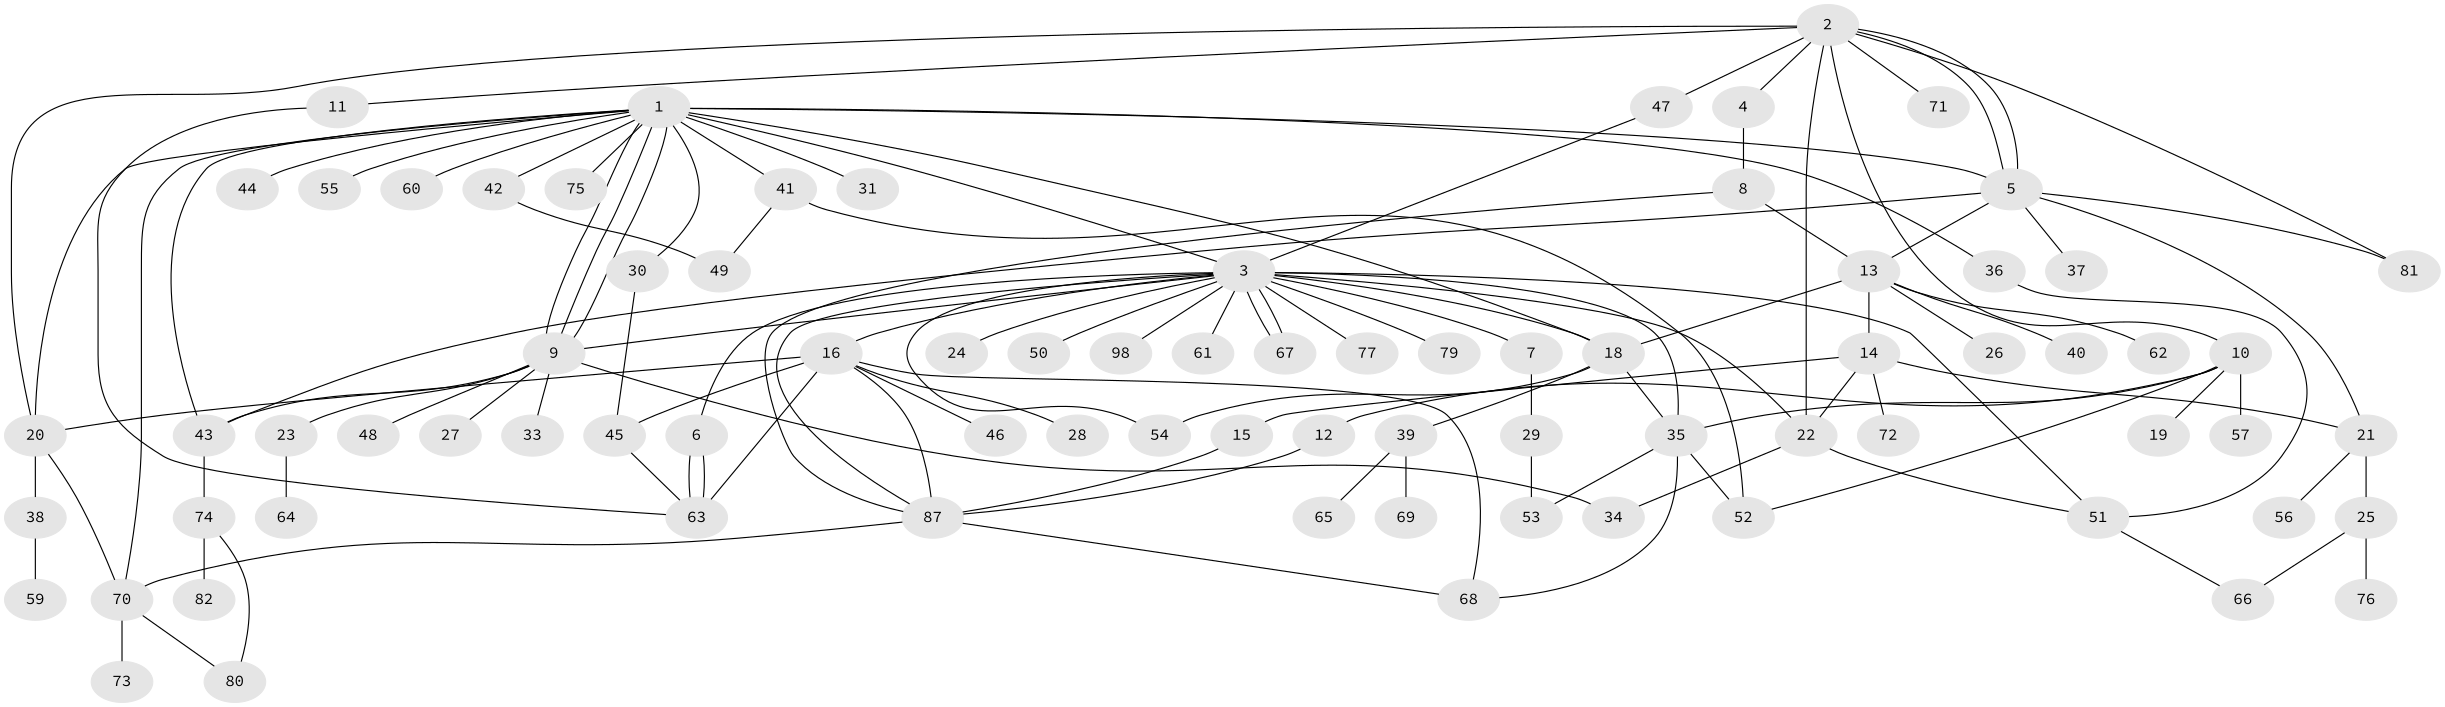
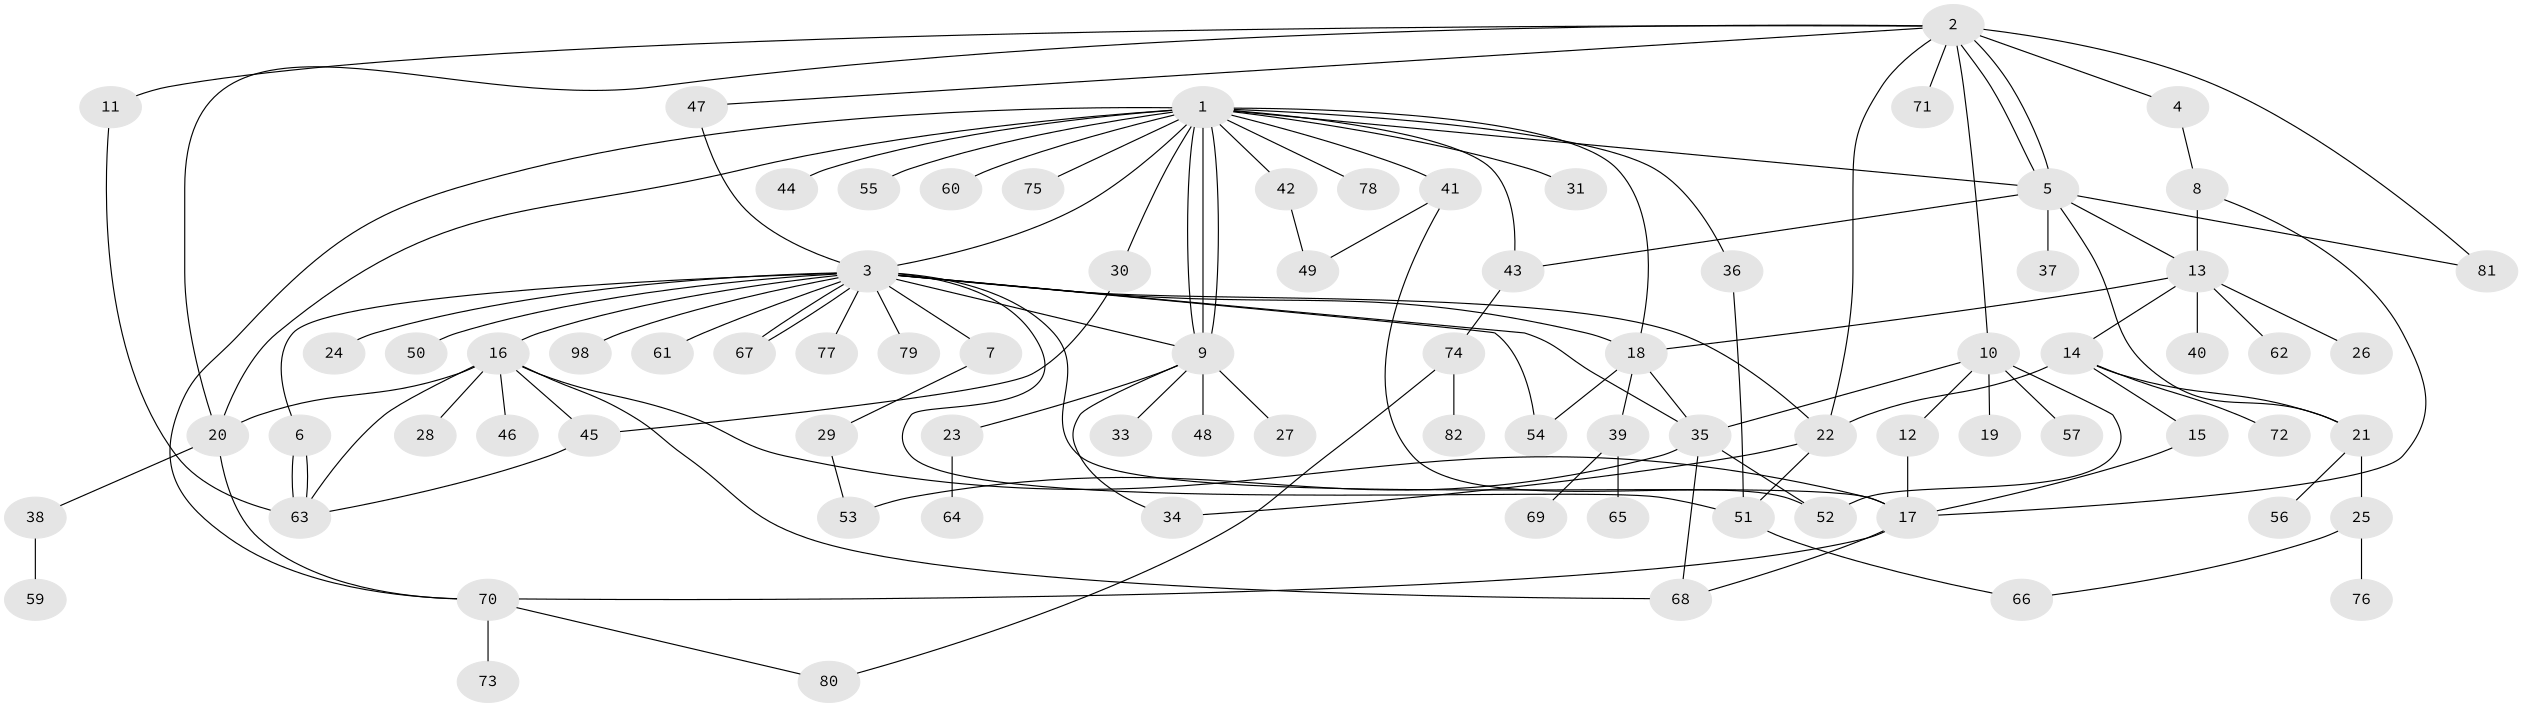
node "78": added
edge "9" -- "43": removed
node "87": label "87" -> "17"
